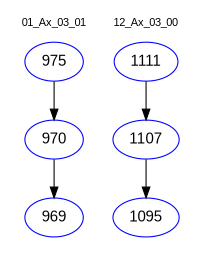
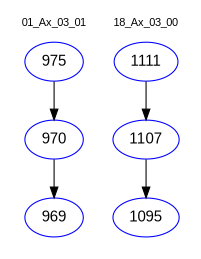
cluster "12_Ax_03_00": label "12_Ax_03_00" -> "18_Ax_03_00"
